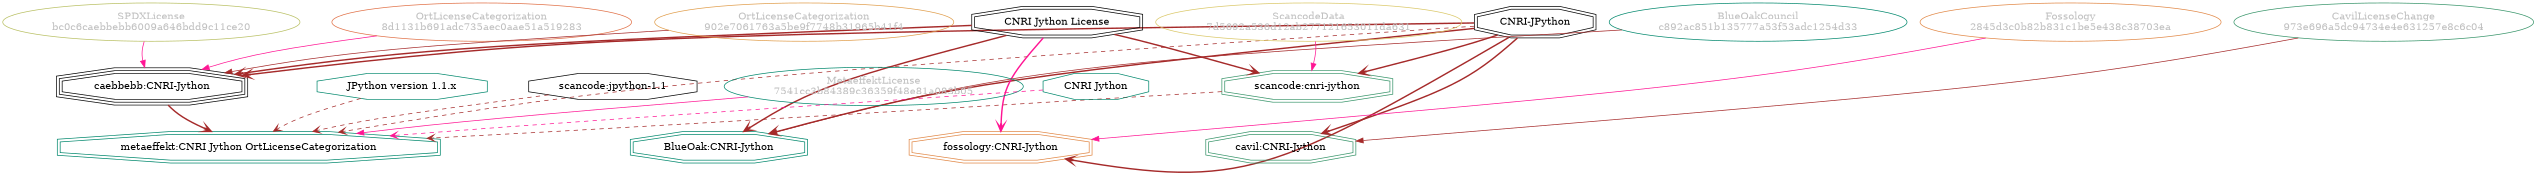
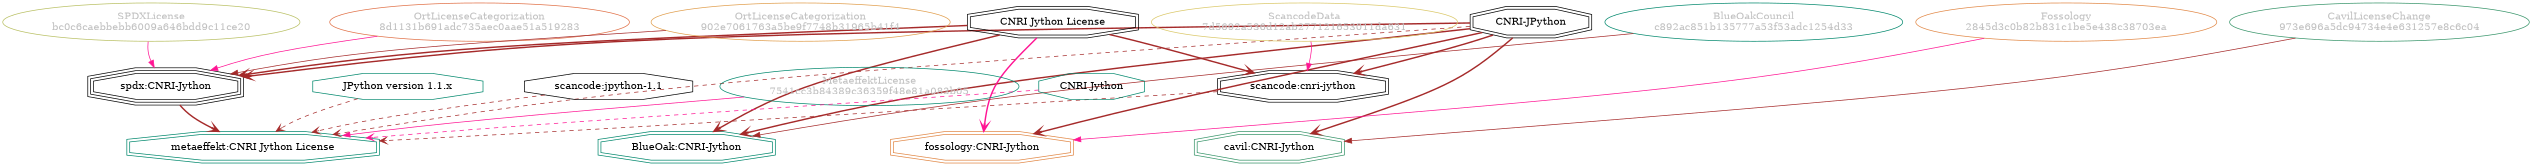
node "caebbebb:CNRI-Jython": label "caebbebb:CNRI-Jython" -> "spdx:CNRI-Jython"
node "scancode:cnri-jython": color #379469 -> black
node "metaeffekt:CNRI Jython OrtLicenseCategorization": label "metaeffekt:CNRI Jython OrtLicenseCategorization" -> "metaeffekt:CNRI Jython License"
